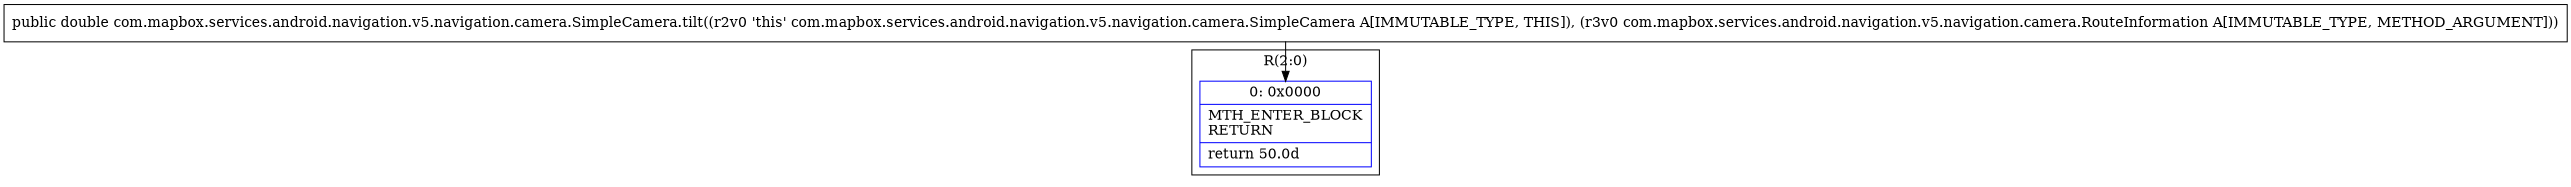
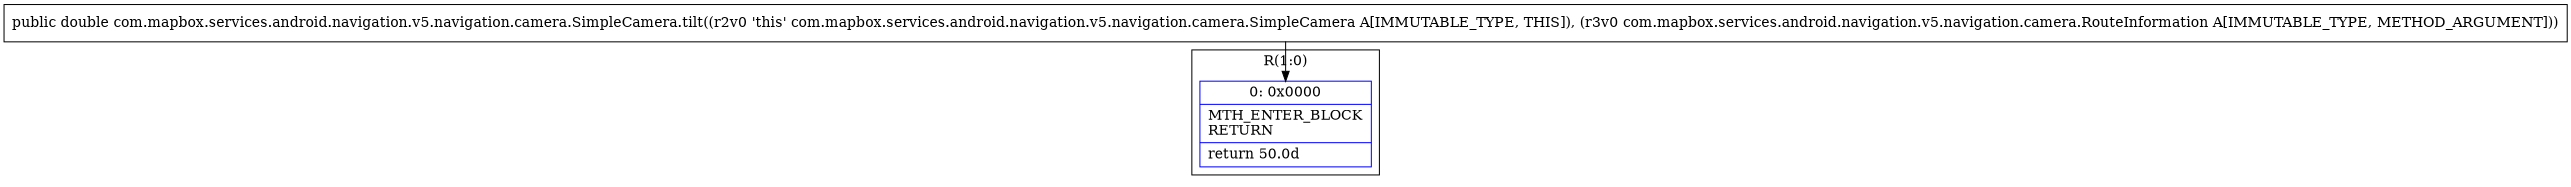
cluster "R(2:0)": label "R(2:0)" -> "R(1:0)"
